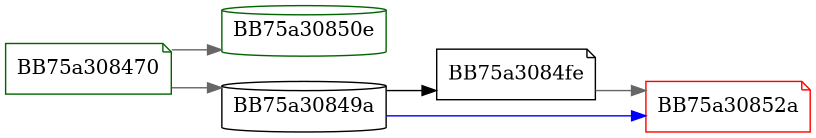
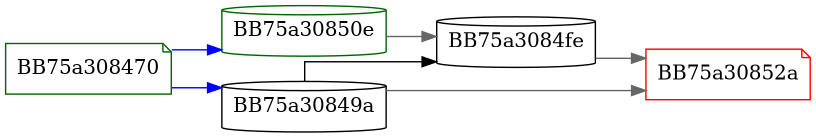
edge "BB75a30850e" -> "BB75a3084fe": added
edge "BB75a308470" -> "BB75a30850e": color gray40 -> blue
node "BB75a3084fe": shape note -> cylinder
edge "BB75a308470" -> "BB75a30849a": color gray40 -> blue
edge "BB75a30849a" -> "BB75a30852a": color blue -> gray40
